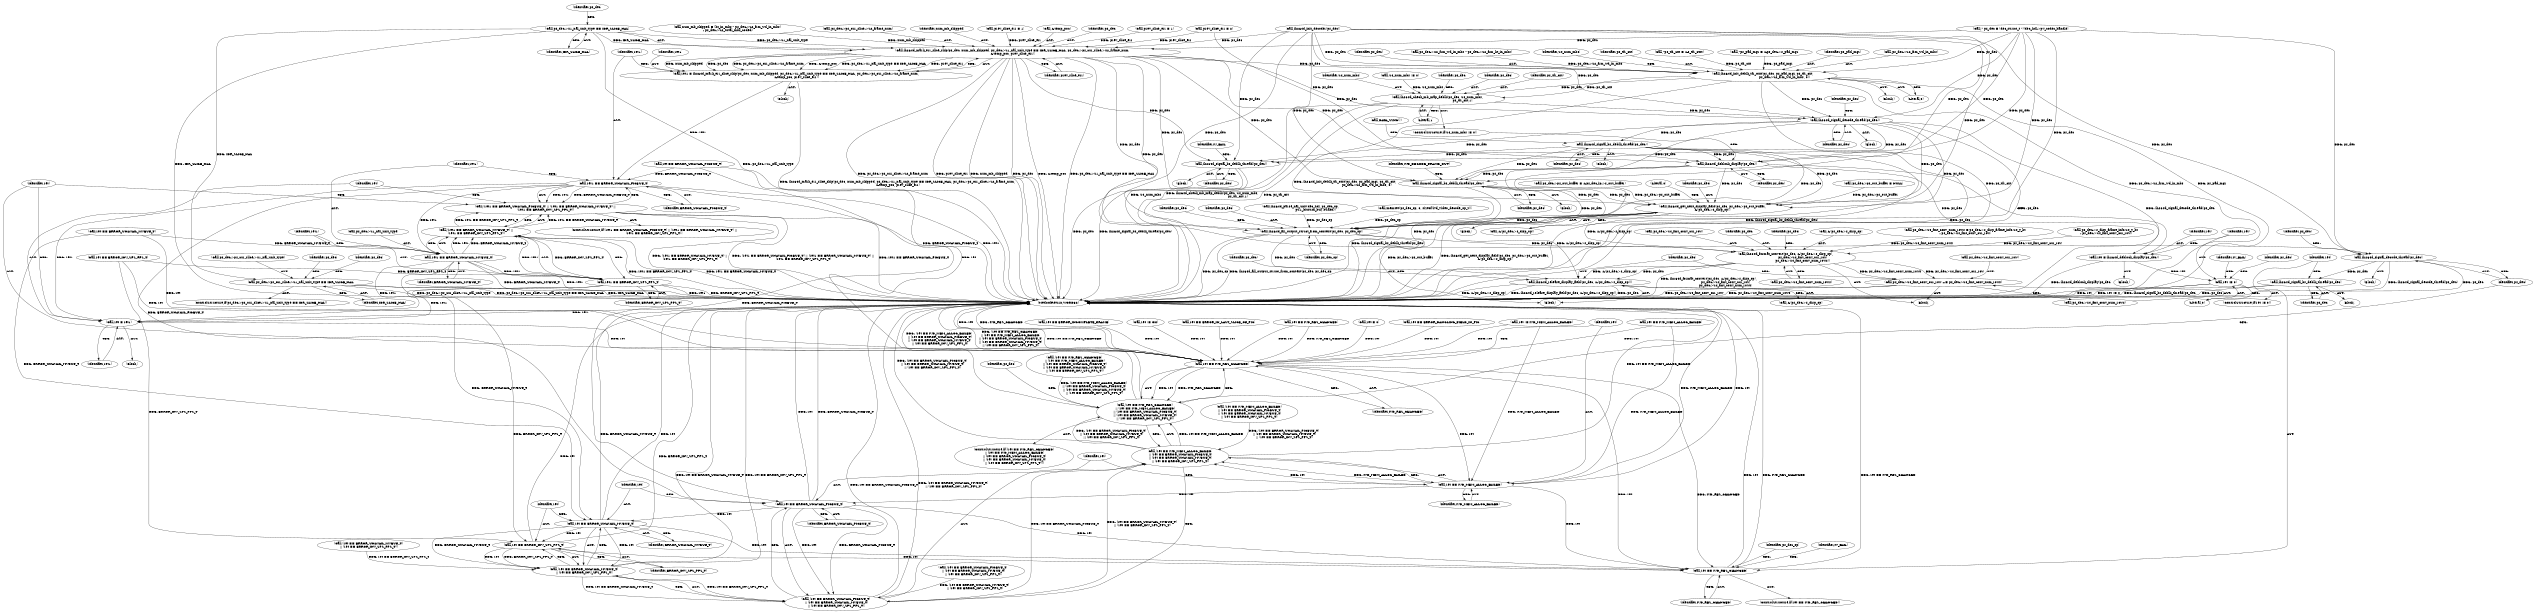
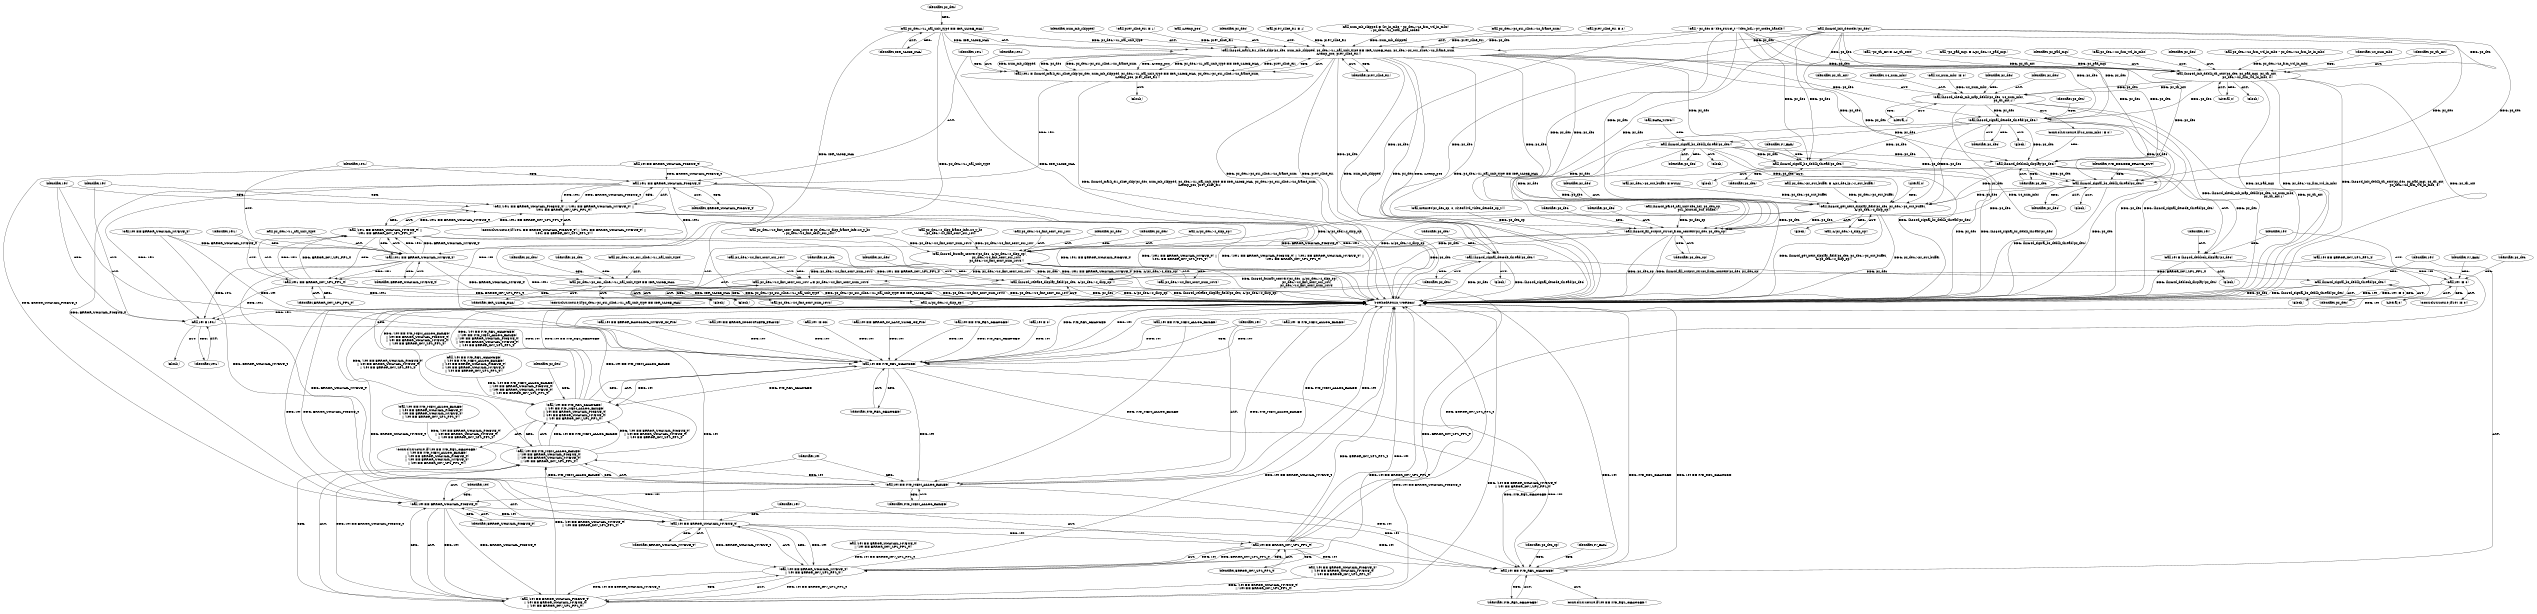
edge "(Call,prev_slice_err = 2)" -> "(Call,ih264d_deblock_display(ps_dec))": now "(Call,* ps_dec = (dec_struct_t *)(dec_hdl->pv_codec_handle))" -> "(Call,ih264d_deblock_display(ps_dec))"
node "(Call,ret == ERROR_DANGLING_FIELD_IN_PIC)": label "(Call,ret == ERROR_DANGLING_FIELD_IN_PIC)" -> "(Call,ret == ERROR_DANGLING_MVBUF_IN_PIC)"
